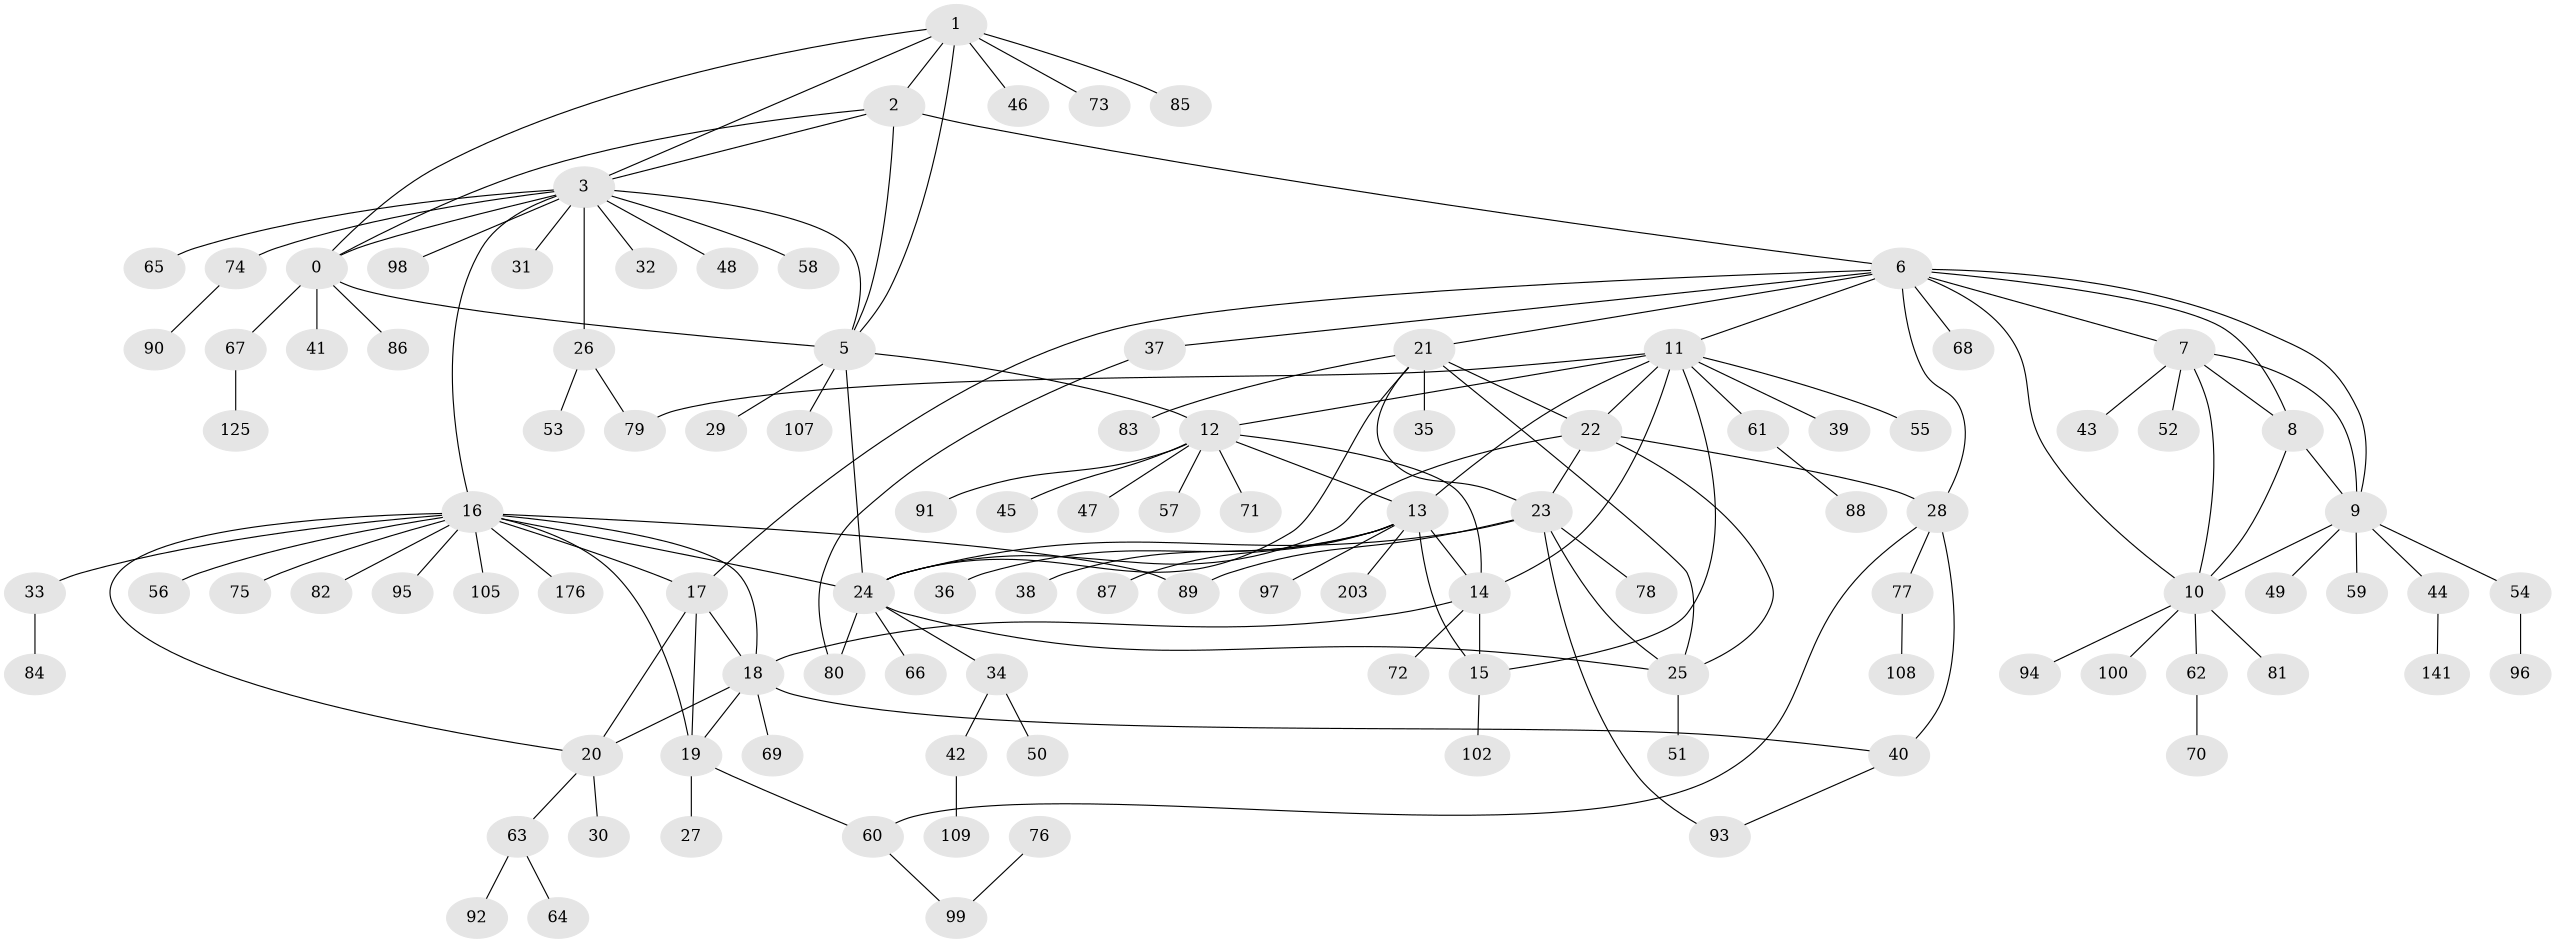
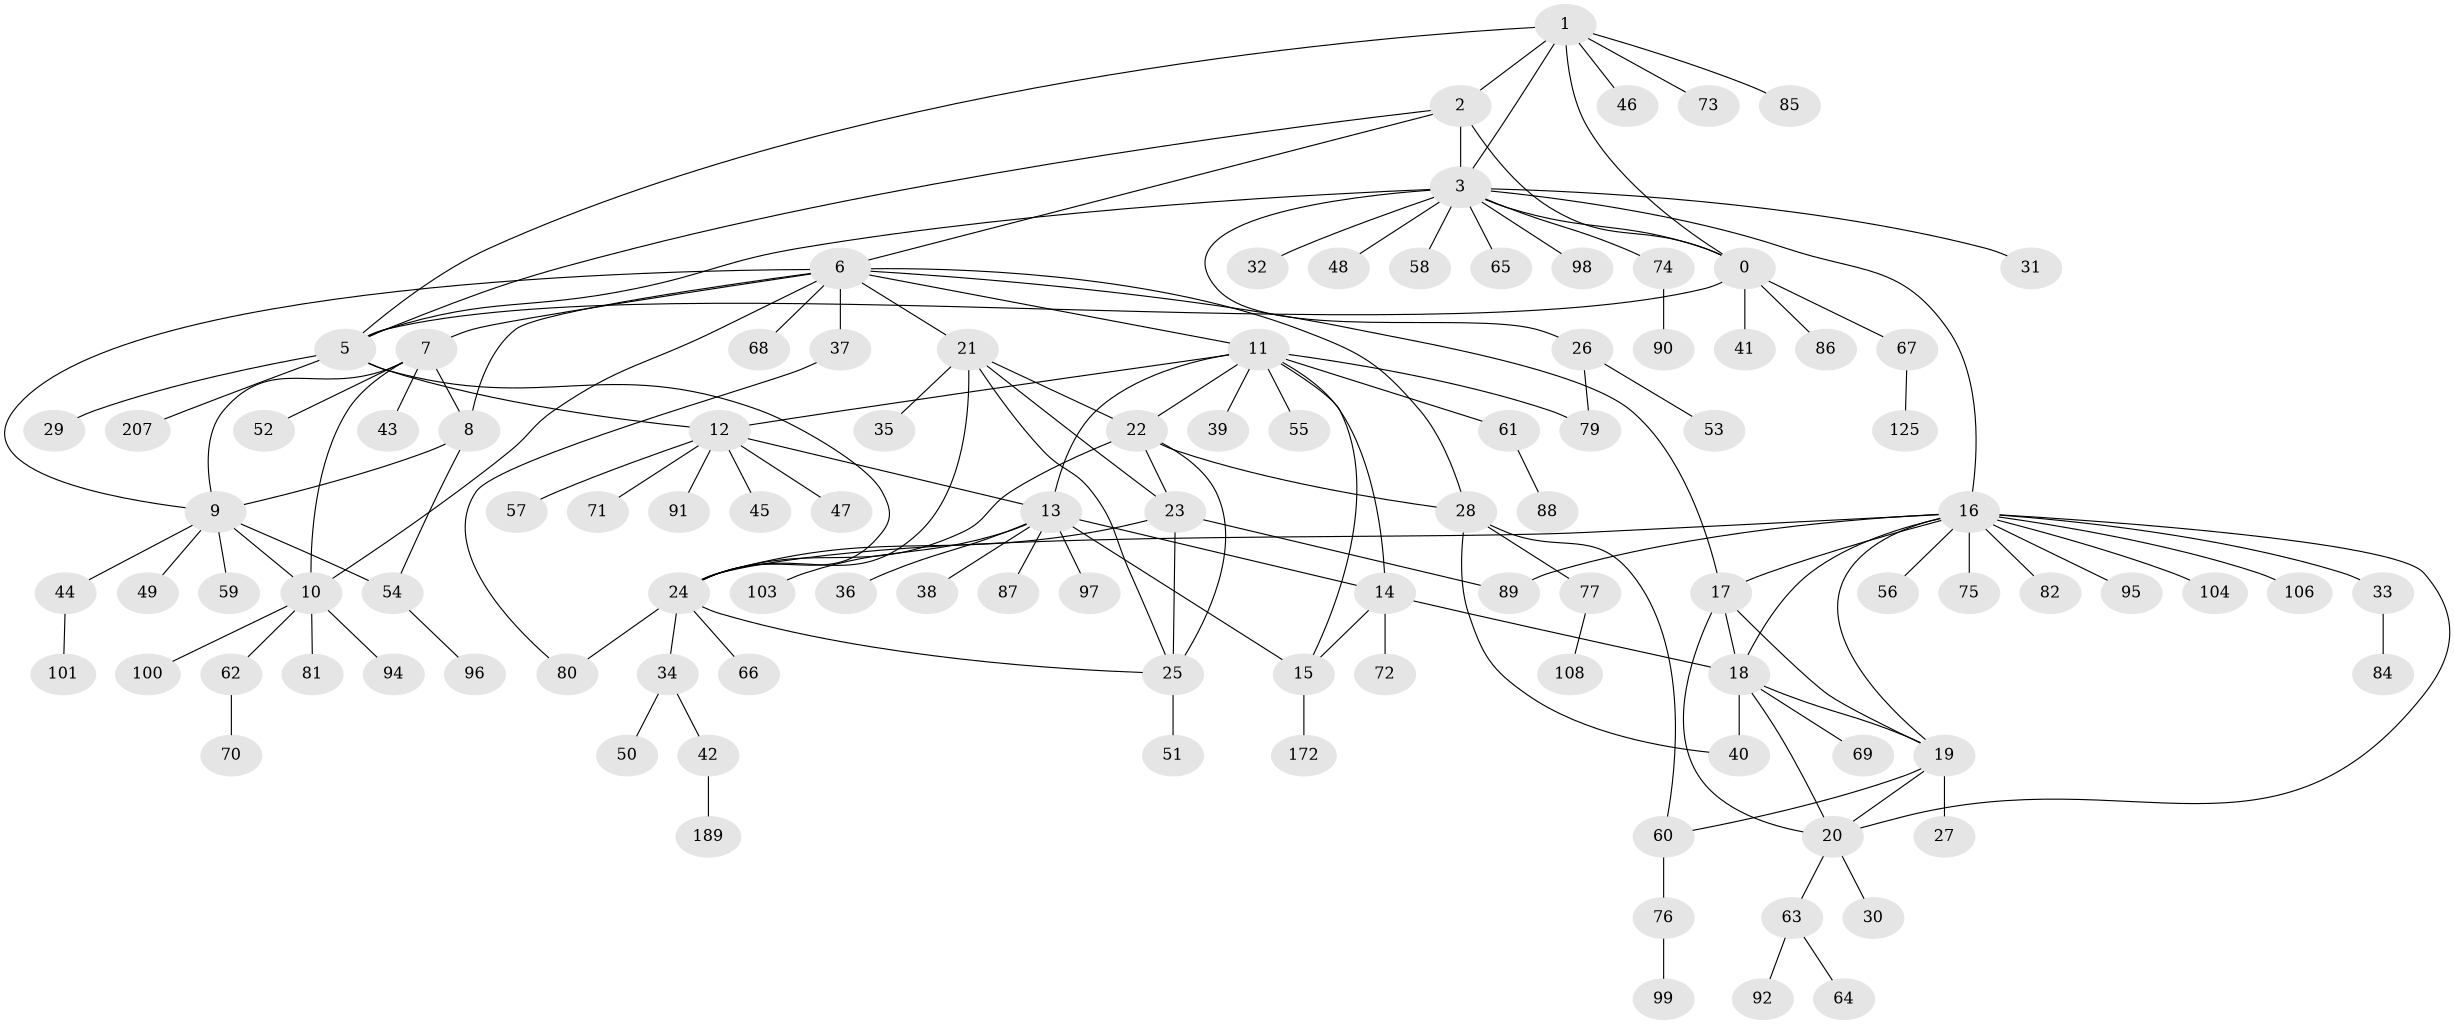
node "107": label "107" -> "207"
node "83": removed
edge "12" -- "14": removed
edge "8" -- "10": now "8" -- "54"
node "105": label "105" -> "104"
node "176": label "176" -> "106"
node "203": label "203" -> "103"
node "78": removed
node "141": label "141" -> "101"
node "102": label "102" -> "172"
edge "19" -- "20": added
node "109": label "109" -> "189"
node "93": removed
edge "60" -- "99": now "60" -- "76"
